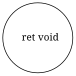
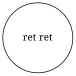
node "ret void": label "ret void" -> "ret ret"
